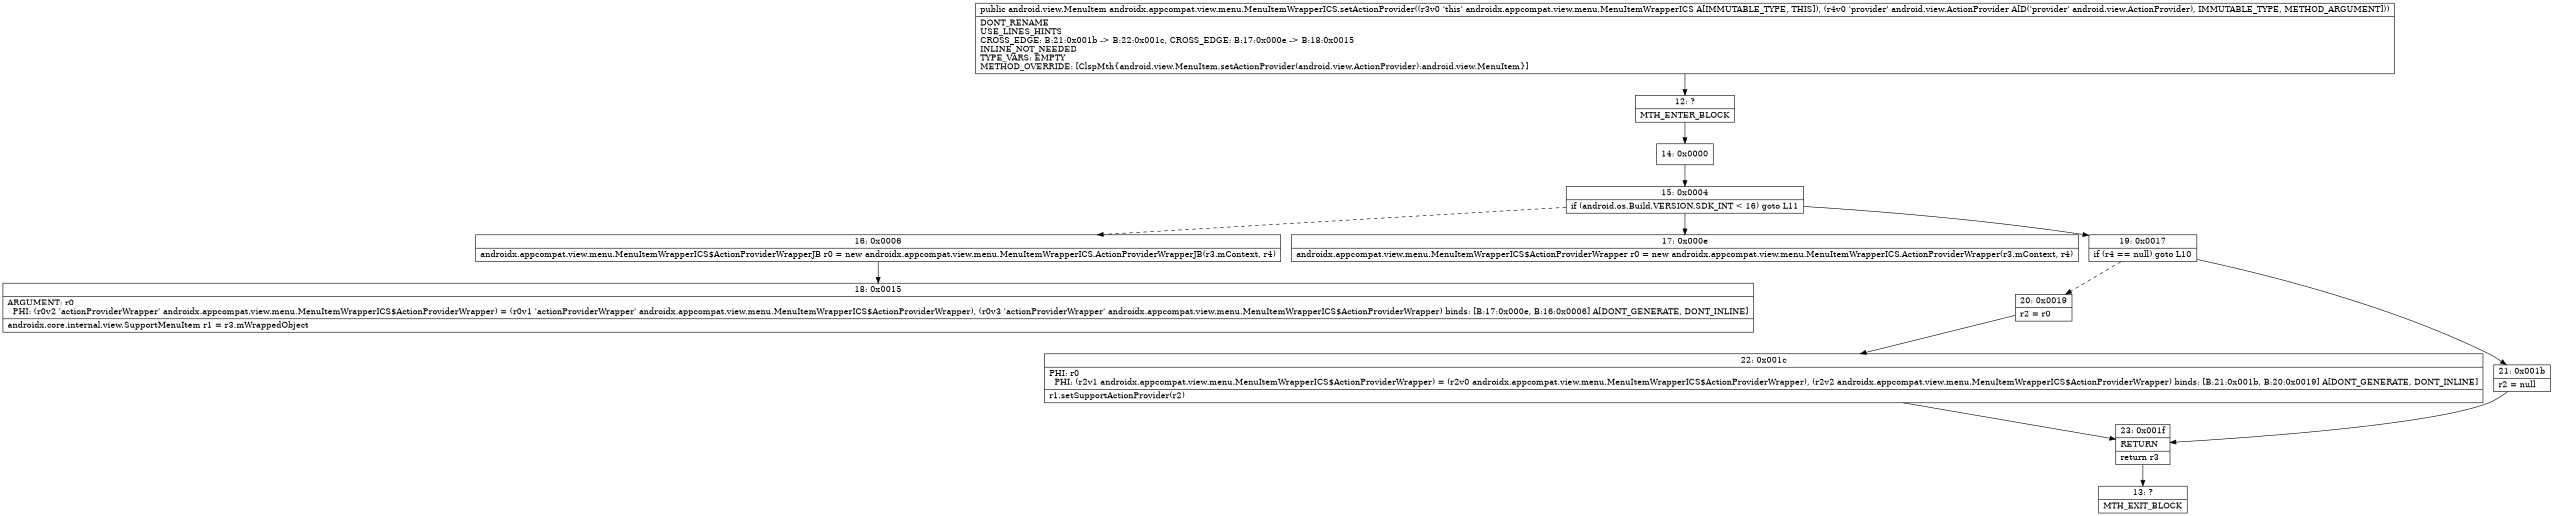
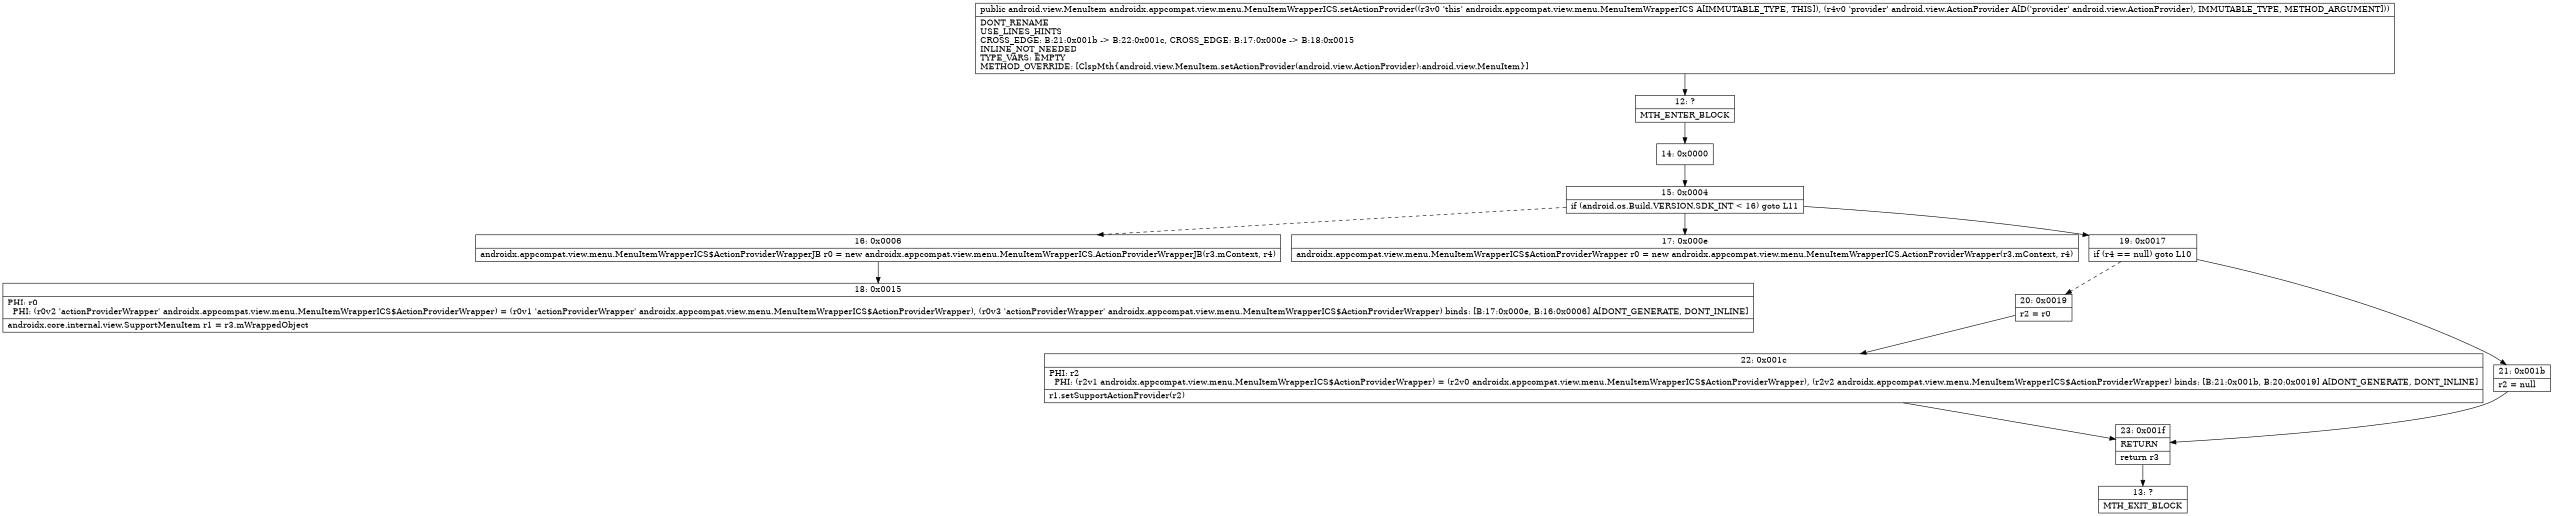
node "18: 0x0015": text "ARGUMENT: r0" -> "PHI: r0"
node "22: 0x001c": text "PHI: r0" -> "PHI: r2"
